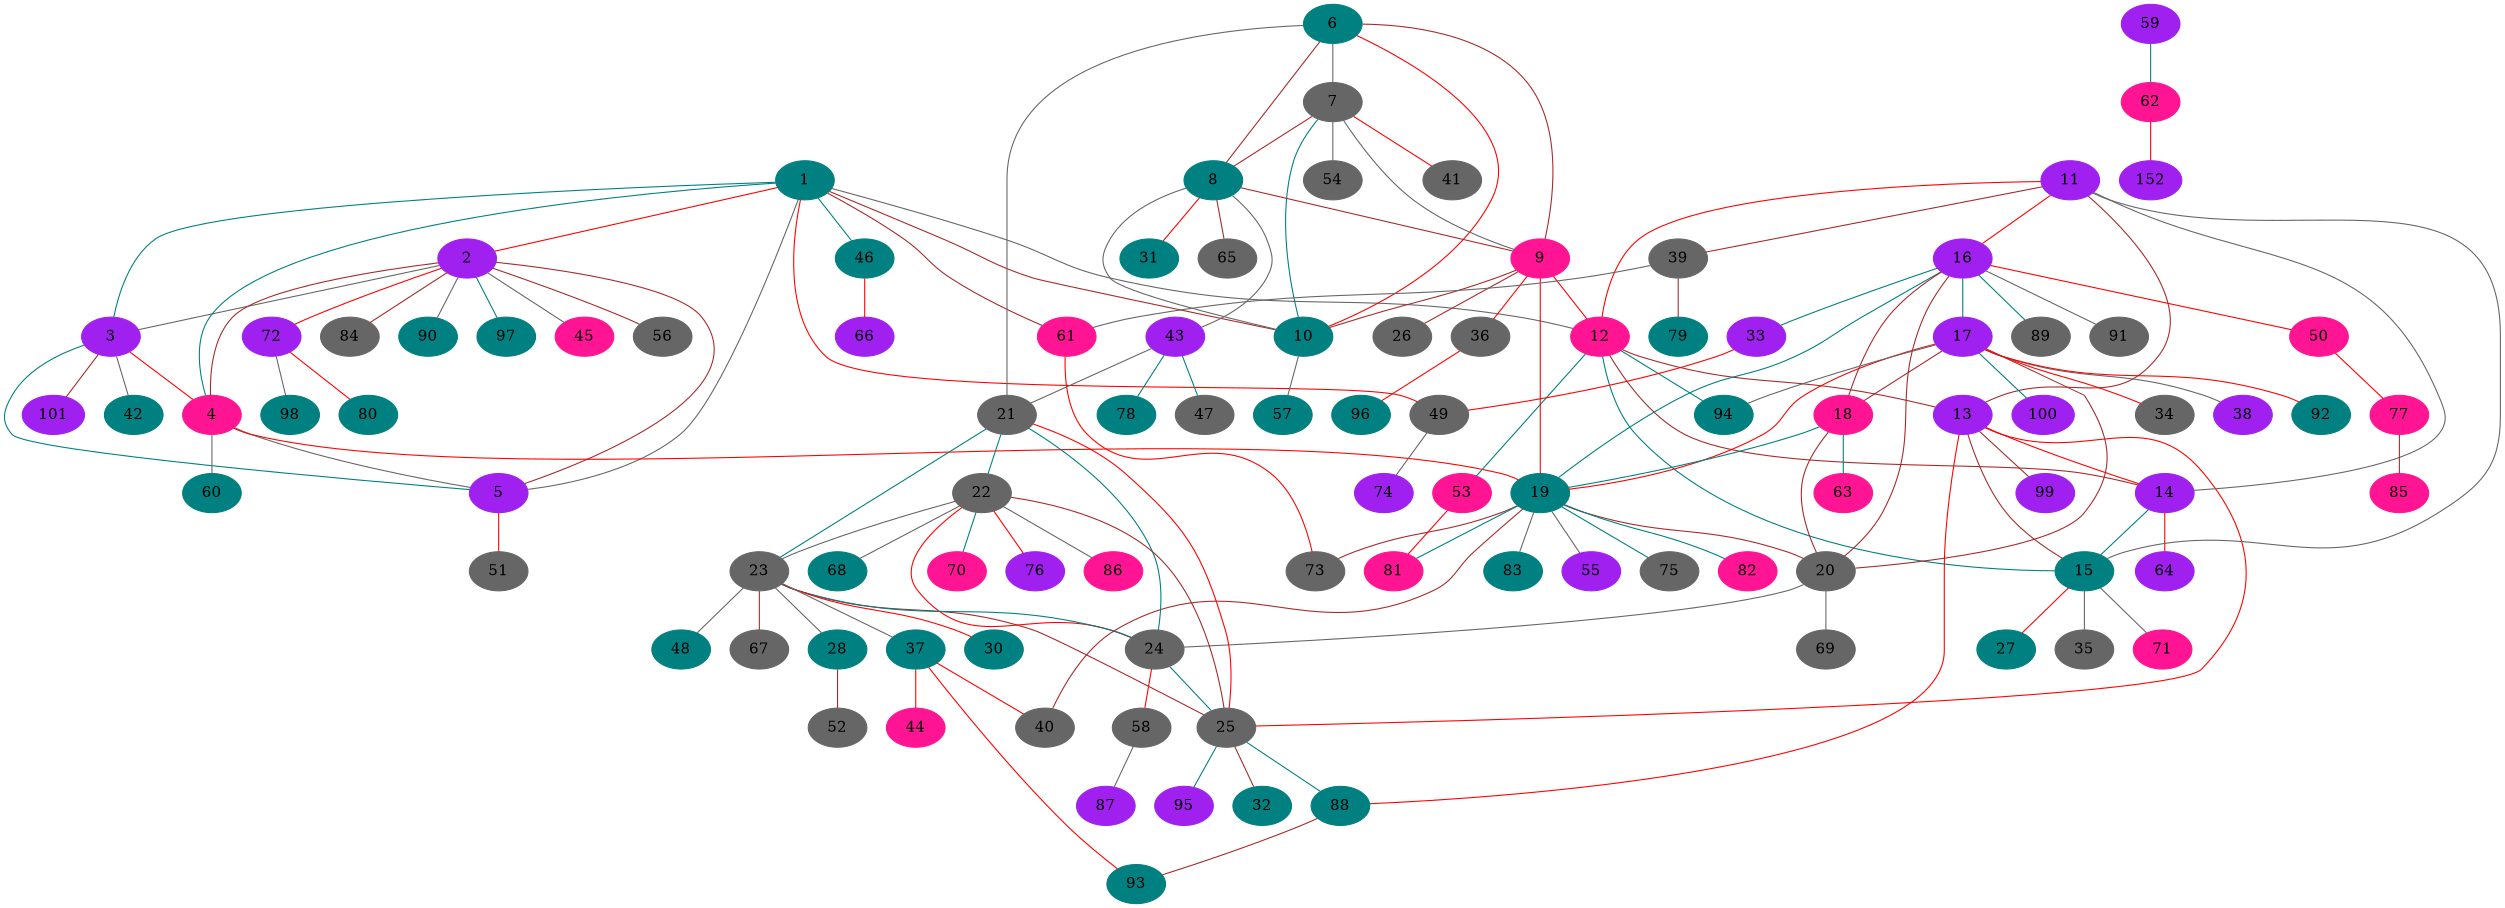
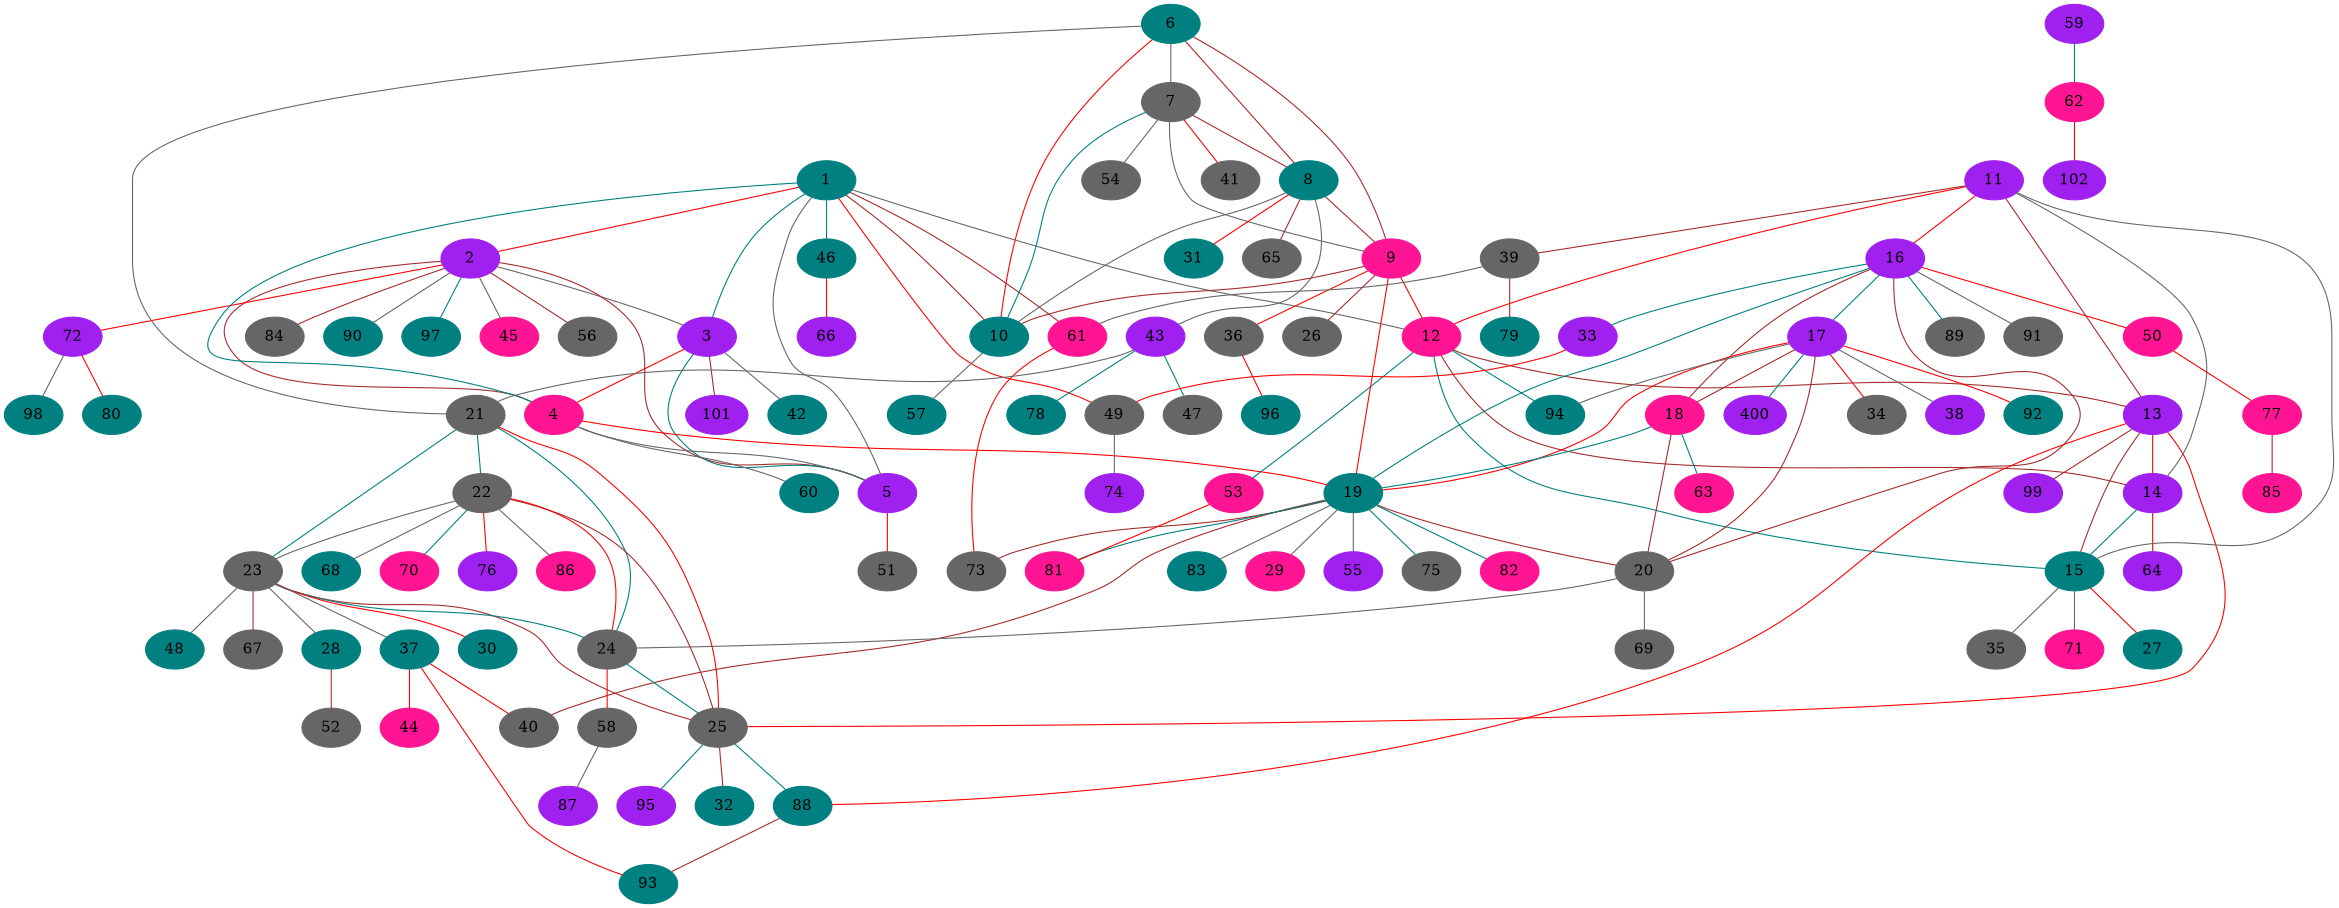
node "152": label "152" -> "102"
node "100": label "100" -> "400"
node "29": added
